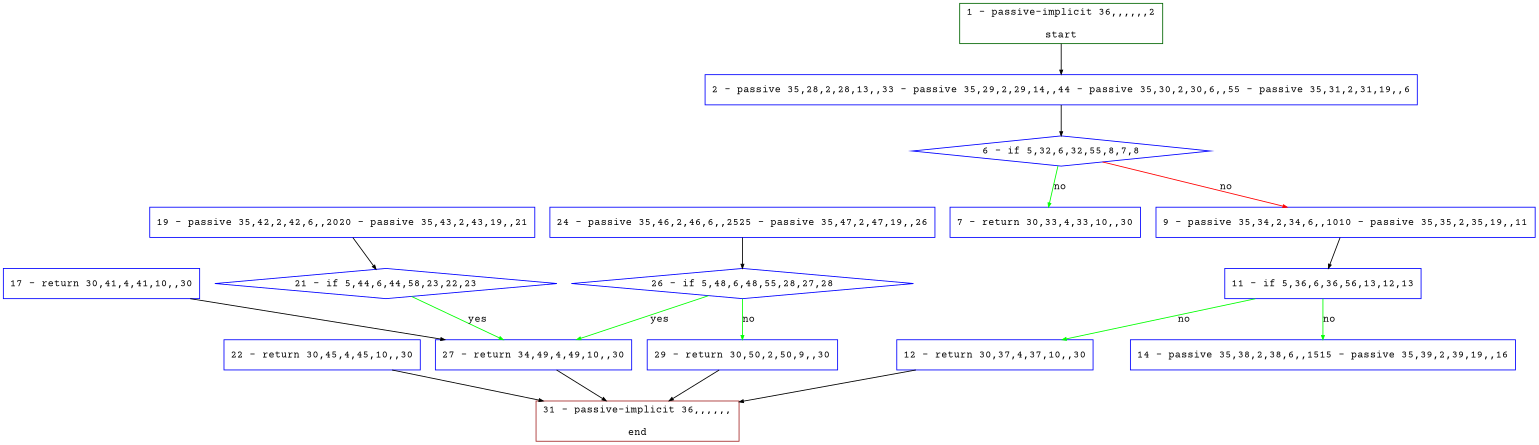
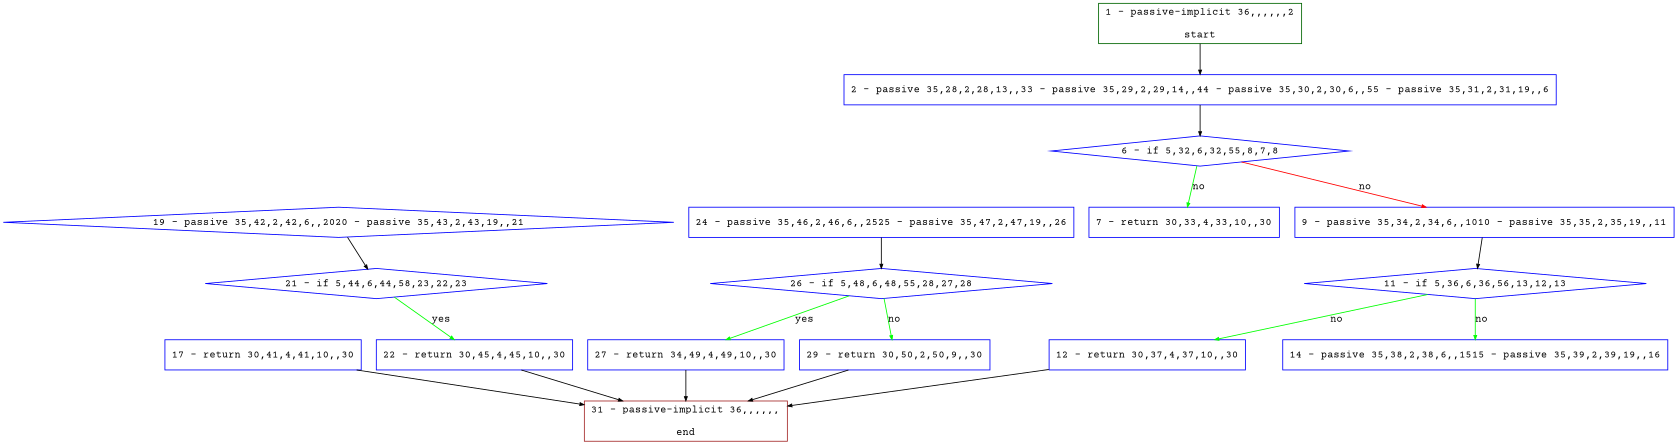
node "19 - passive 35,42,2,42,6,,2020 - passive 35,43,2,43,19,,21": shape box -> diamond
node "11 - if 5,36,6,36,56,13,12,13": shape box -> diamond
edge "21 - if 5,44,6,44,58,23,22,23" -> "27 - return 34,49,4,49,10,,30": now "21 - if 5,44,6,44,58,23,22,23" -> "22 - return 30,45,4,45,10,,30"
edge "17 - return 30,41,4,41,10,,30" -> "27 - return 34,49,4,49,10,,30": now "17 - return 30,41,4,41,10,,30" -> "31 - passive-implicit 36,,,,,, end"
